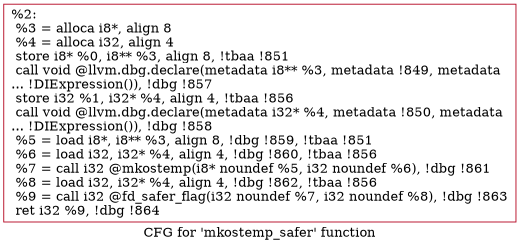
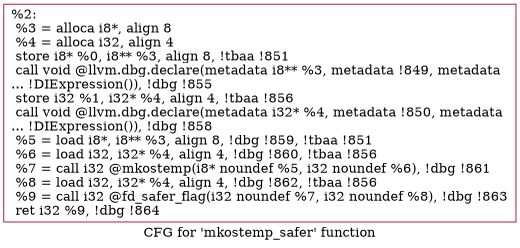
node "%2:": text "... !DIExpression()), !dbg !857" -> "... !DIExpression()), !dbg !855"
